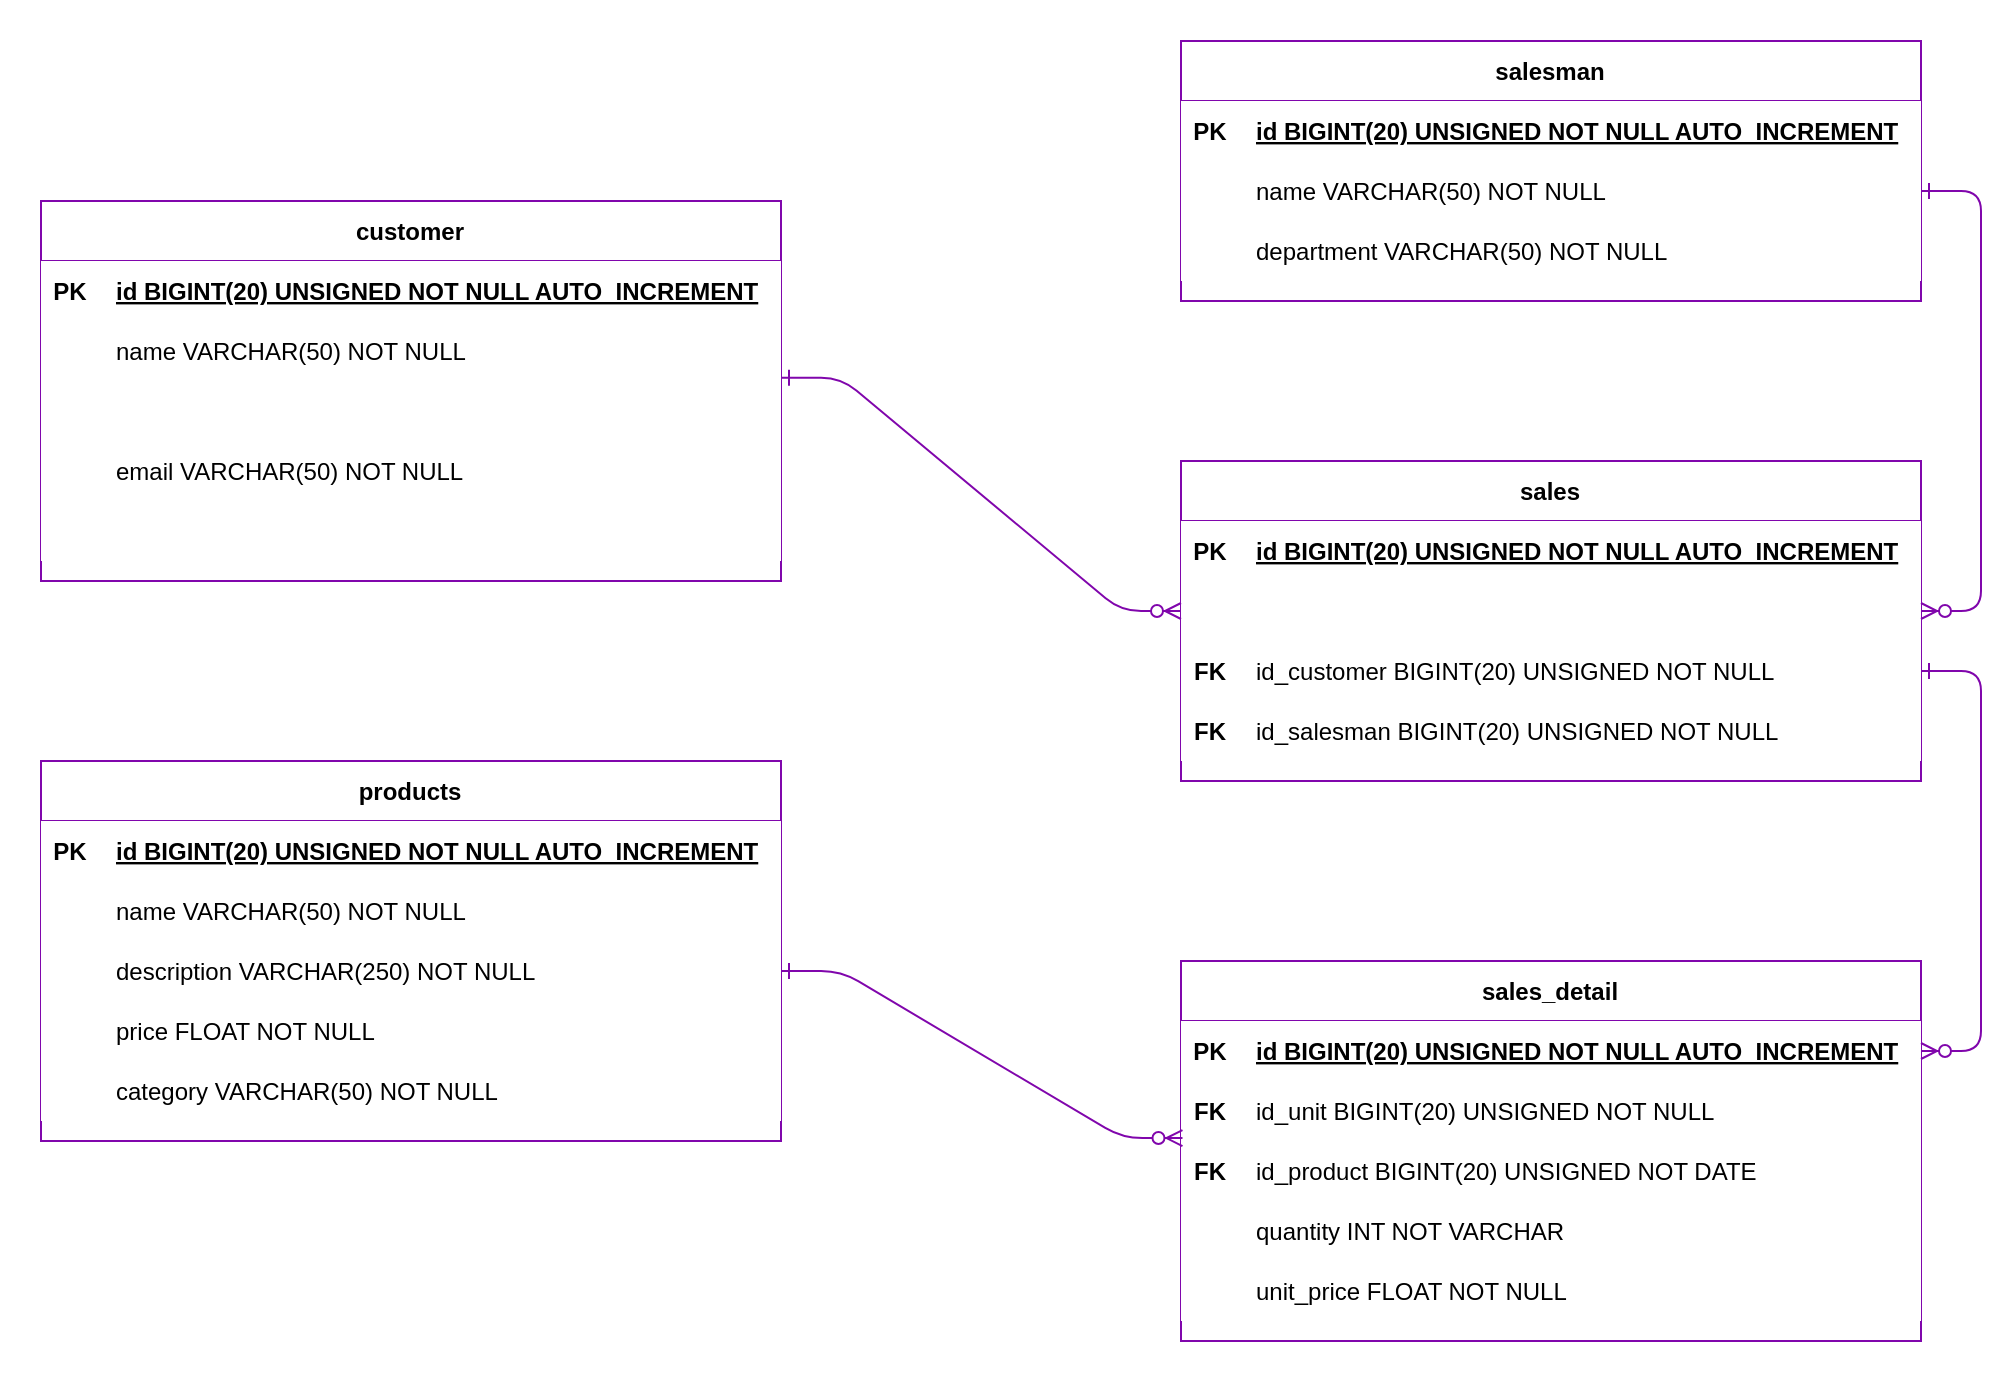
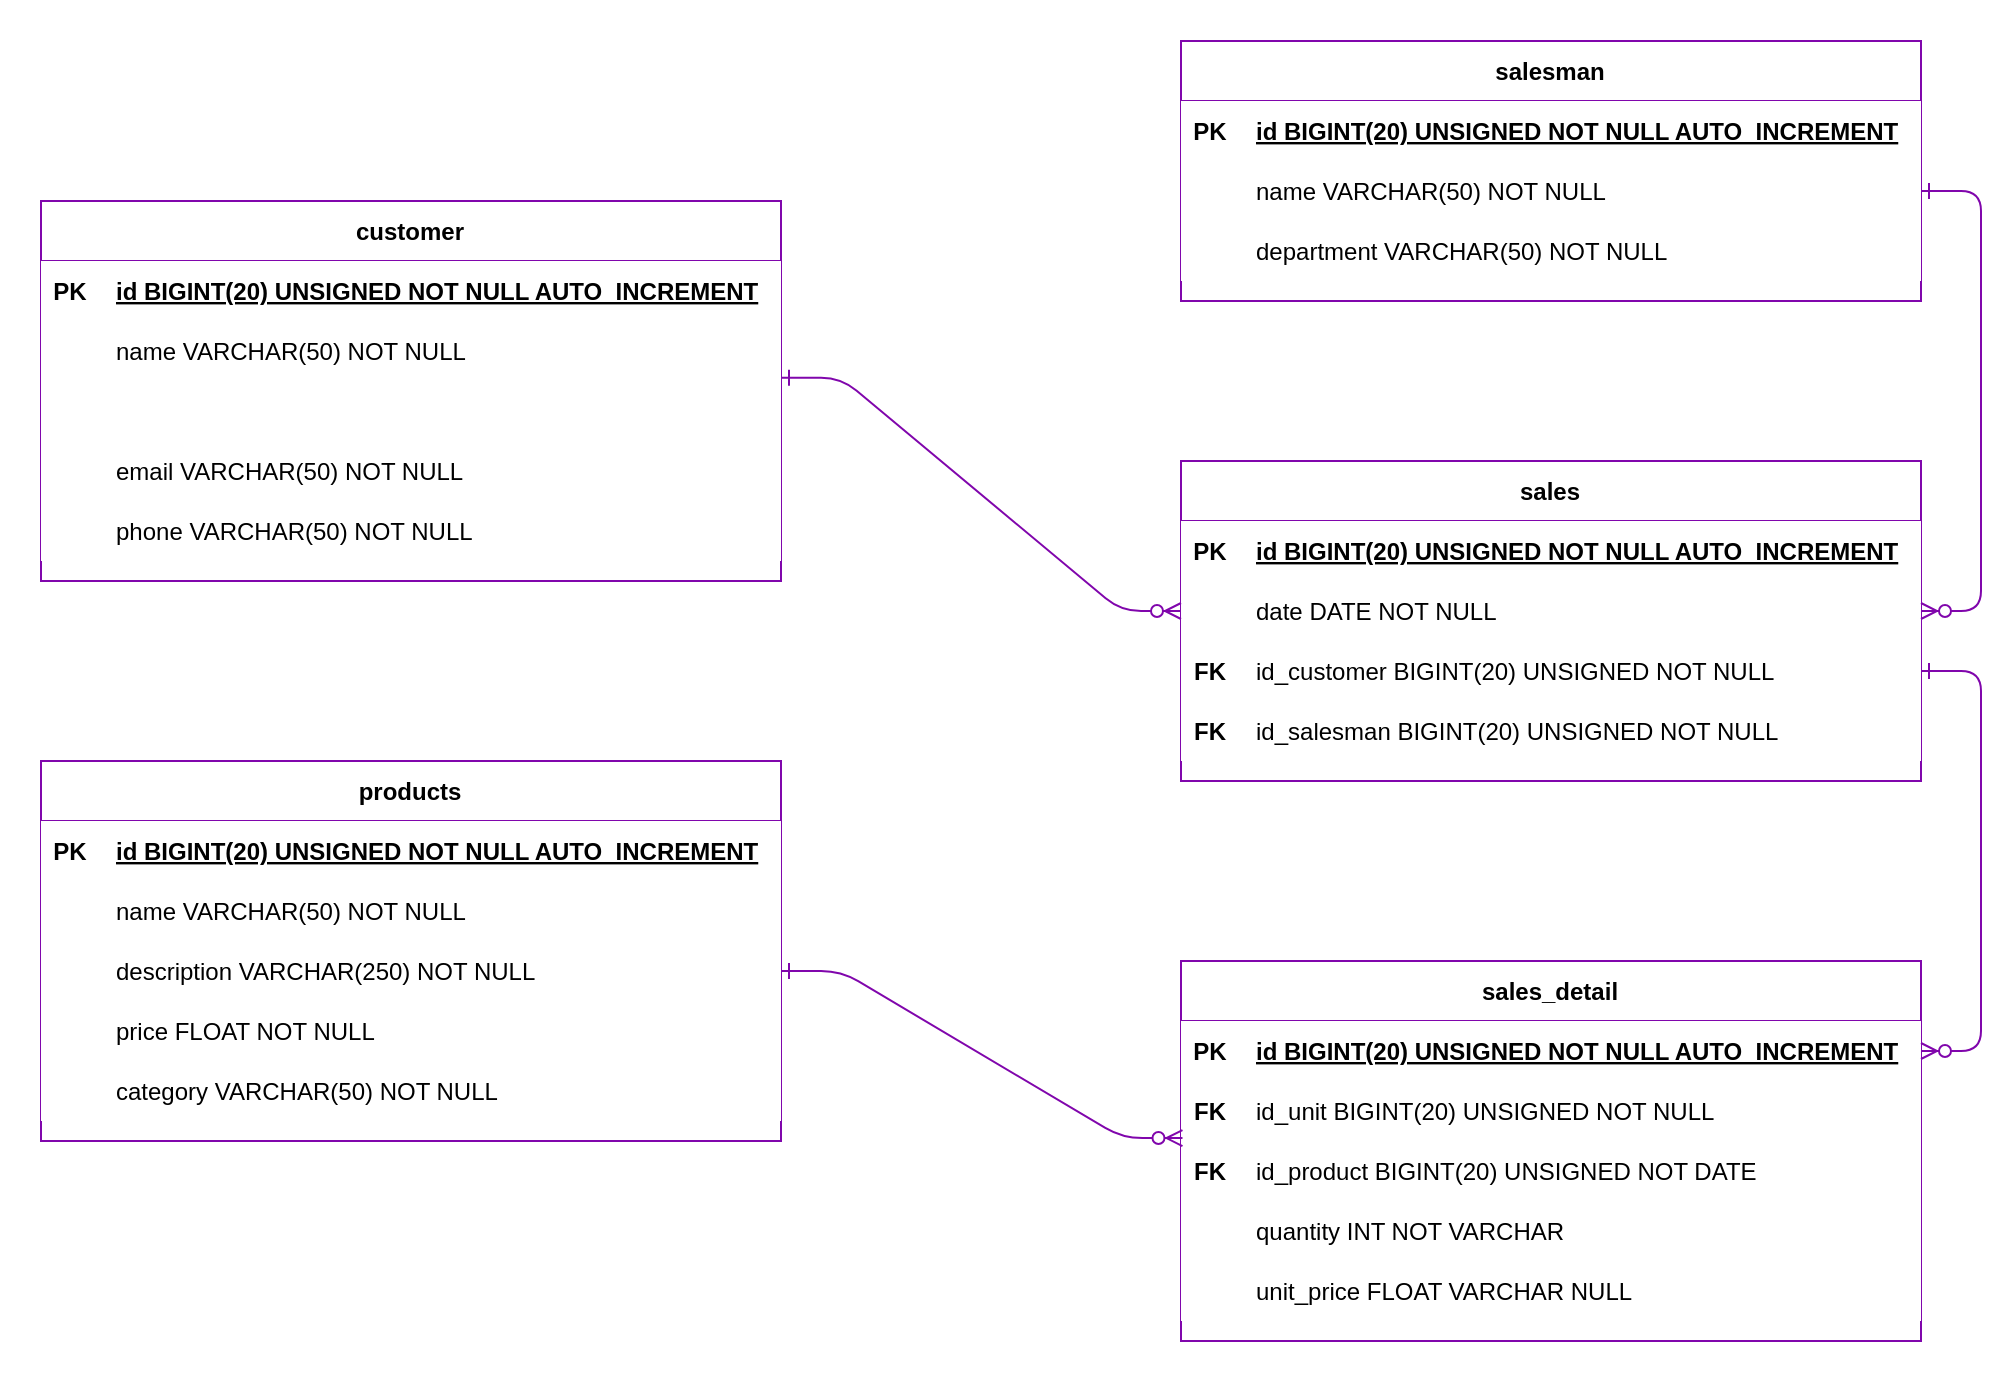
node "phone VARCHAR(50) NOT NULL": added
node "date DATE NOT NULL": added
node "unit_price FLOAT NOT NULL": label "unit_price FLOAT NOT NULL" -> "unit_price FLOAT VARCHAR NULL"
